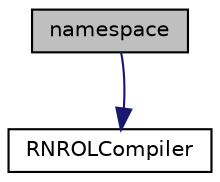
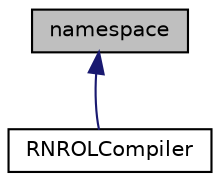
edge "namespace" -> "RNROLCompiler": reversed
